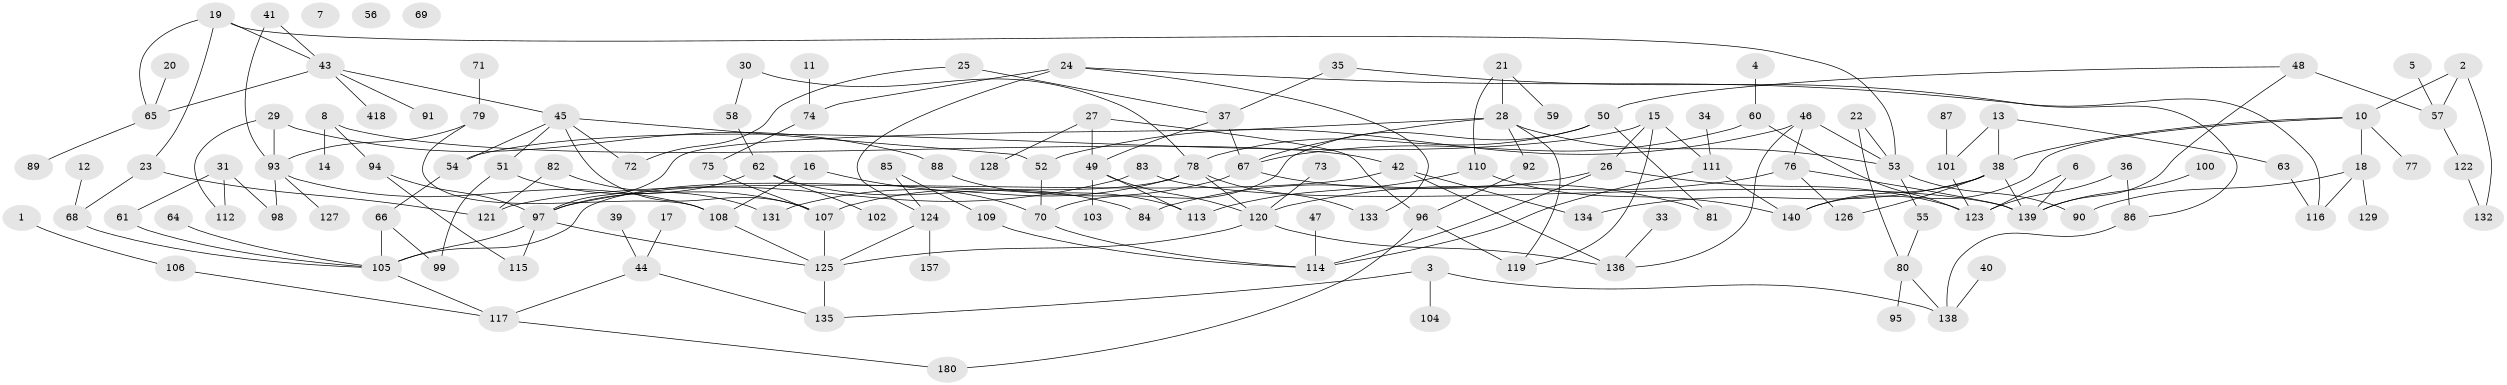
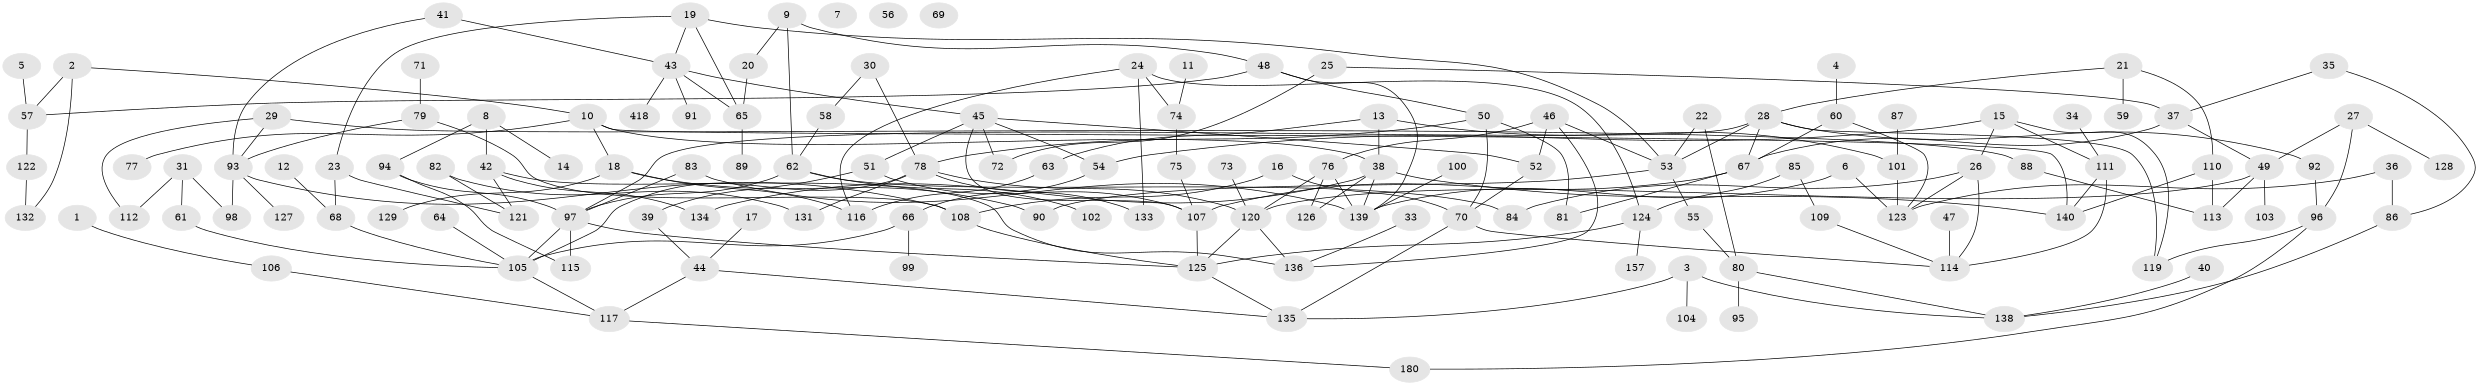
node "9": added
edge "51" -- "99": now "51" -- "39"
edge "70" -- "135": added
